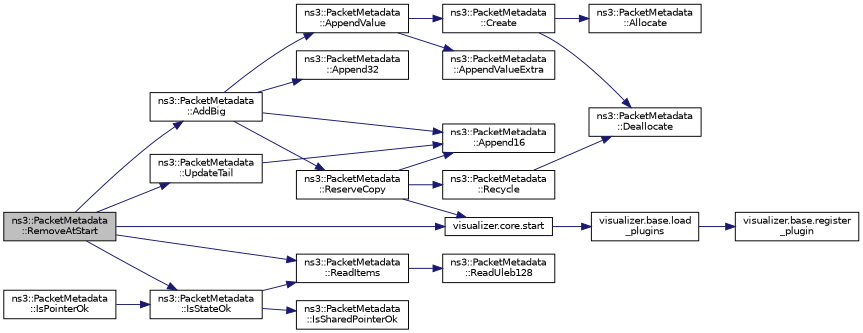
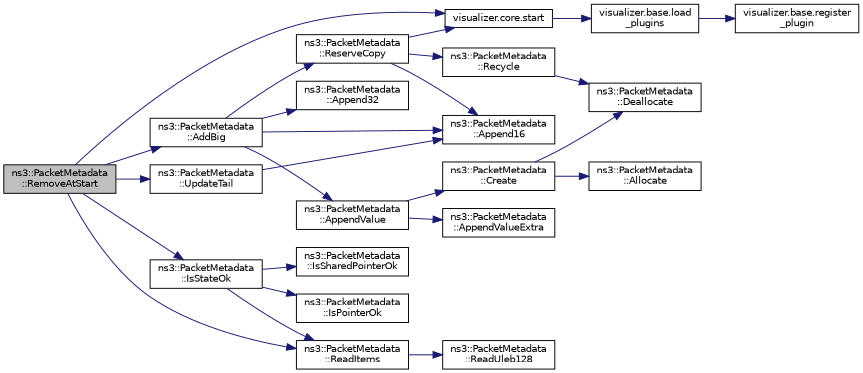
edge "ns3::PacketMetadata ::IsPointerOk" -> "ns3::PacketMetadata ::IsStateOk": reversed
